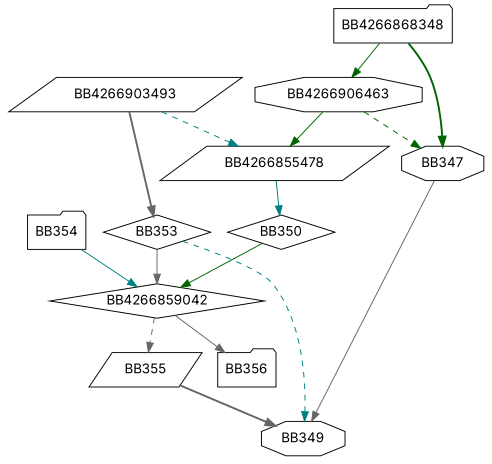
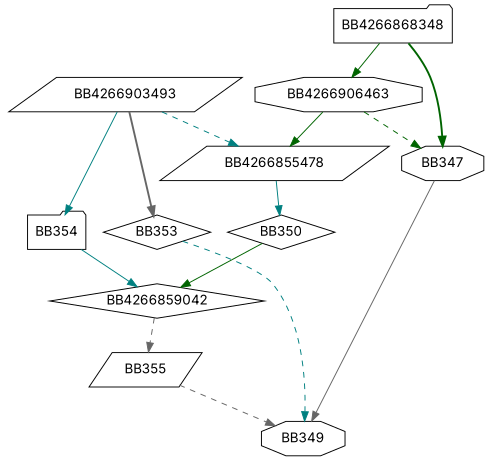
edge "BB4266903493" -> "BB354": added
edge "BB353" -> "BB4266859042": removed
node "BB356": removed
edge "BB355" -> "BB349": style bold -> dashed
